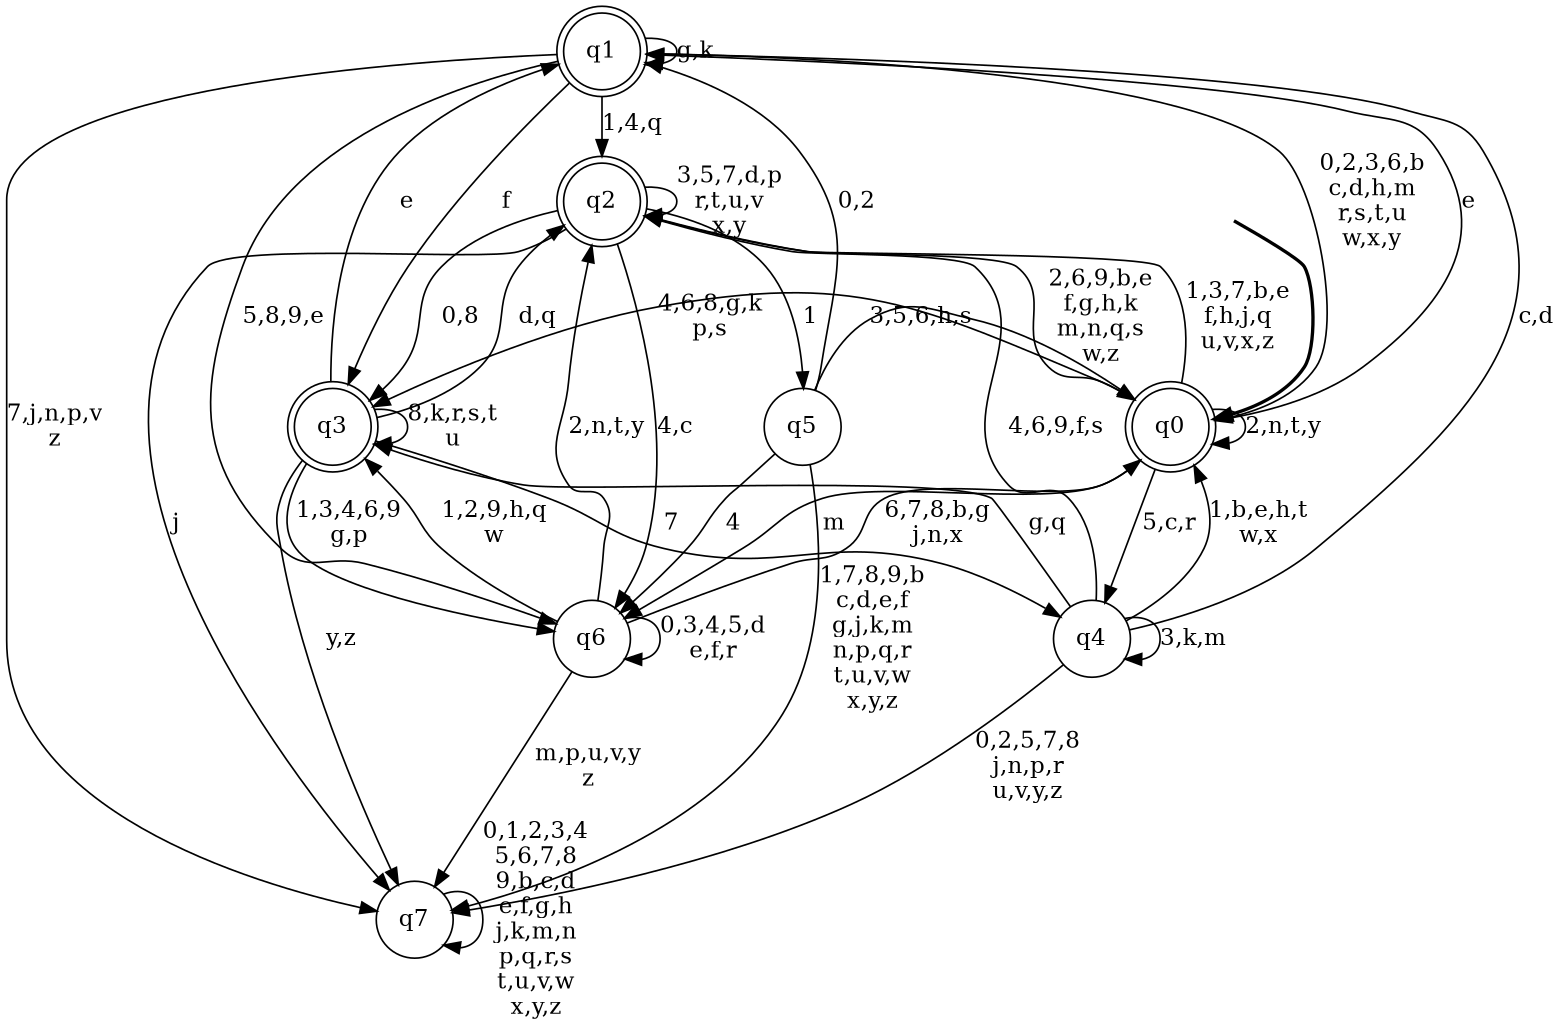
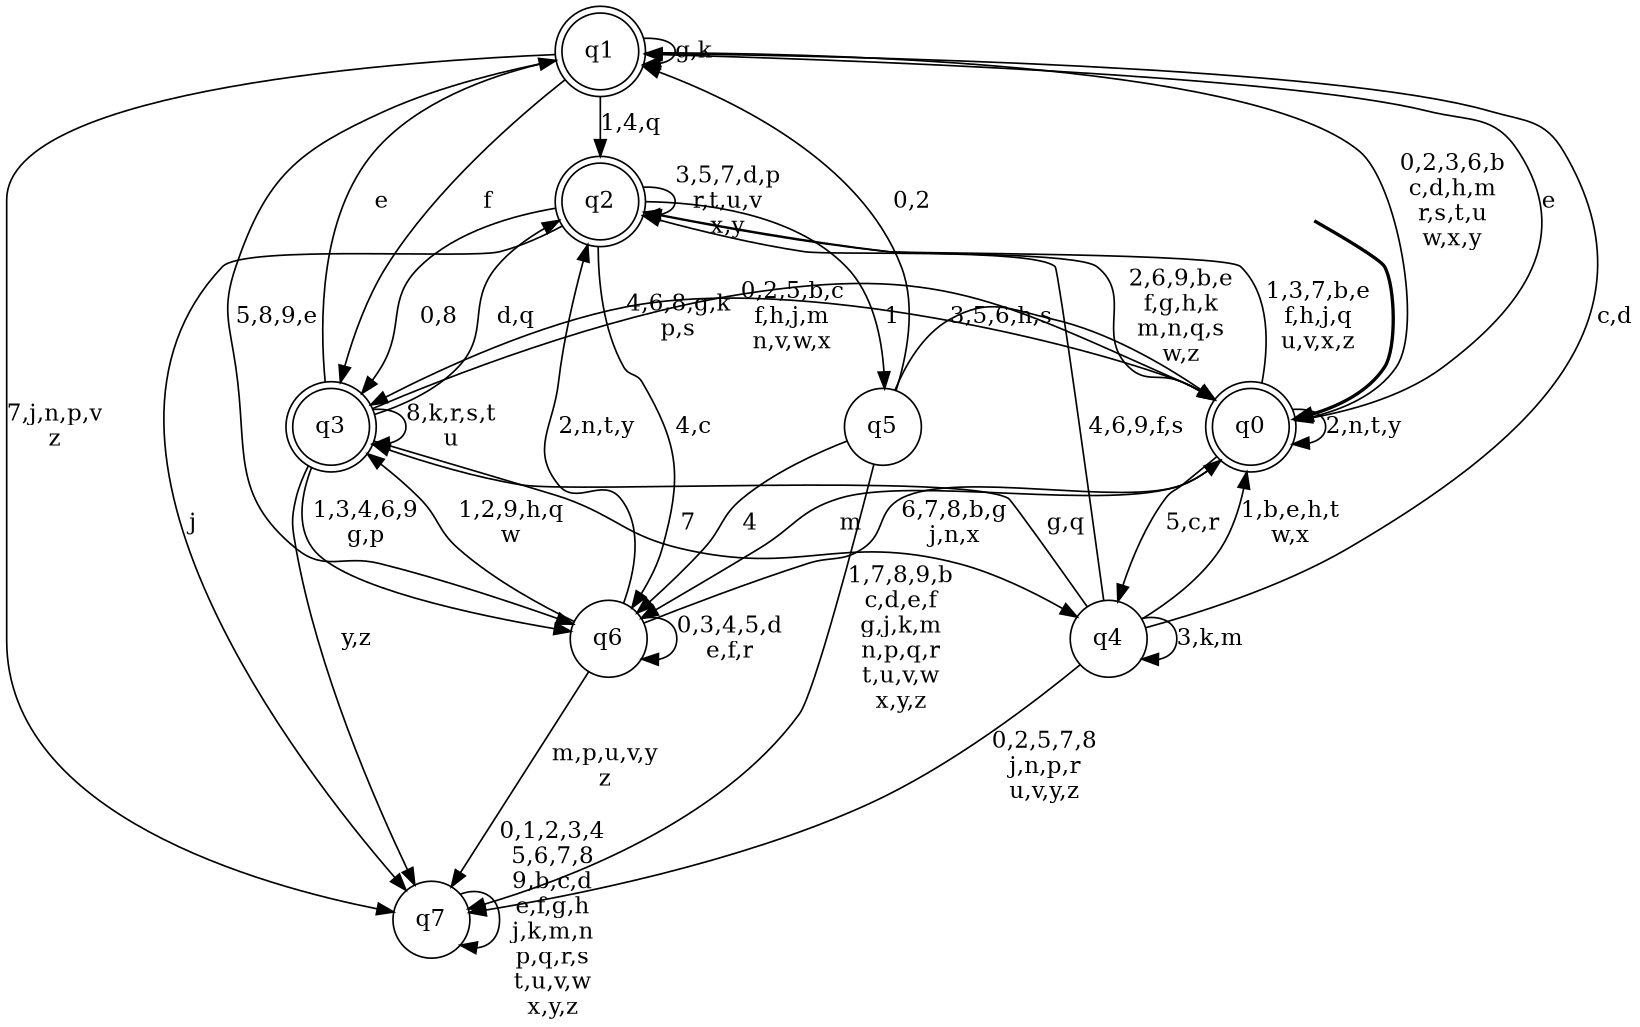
edge "q3" -> "q0": added, label "0,2,5,b,c f,h,j,m n,v,w,x"
